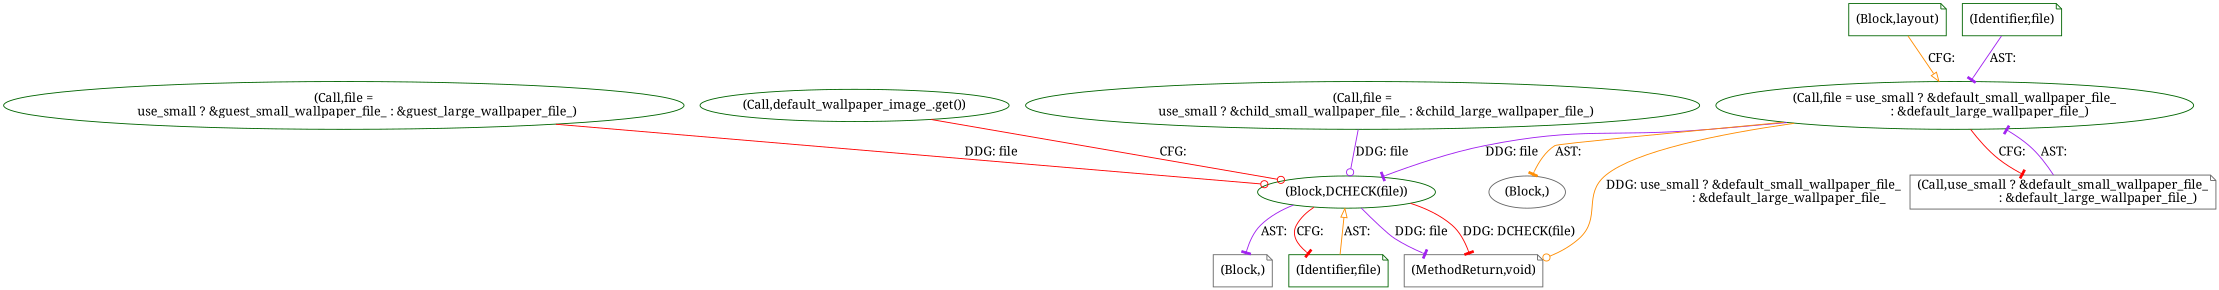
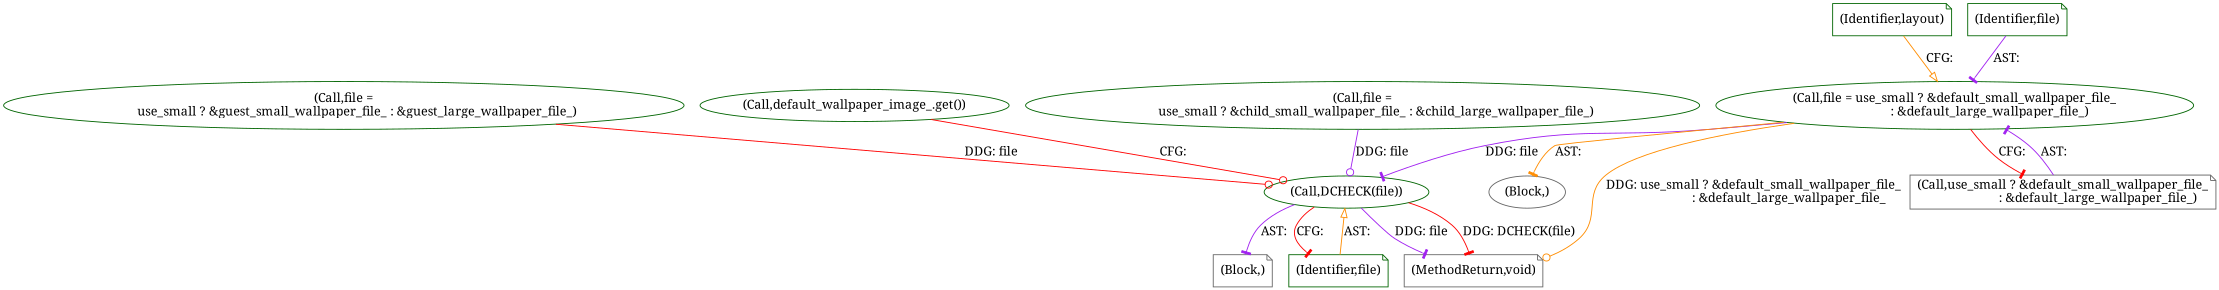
node "(Block,layout)": label "(Block,layout)" -> "(Identifier,layout)"
node "(Block,DCHECK(file))": label "(Block,DCHECK(file))" -> "(Call,DCHECK(file))"
